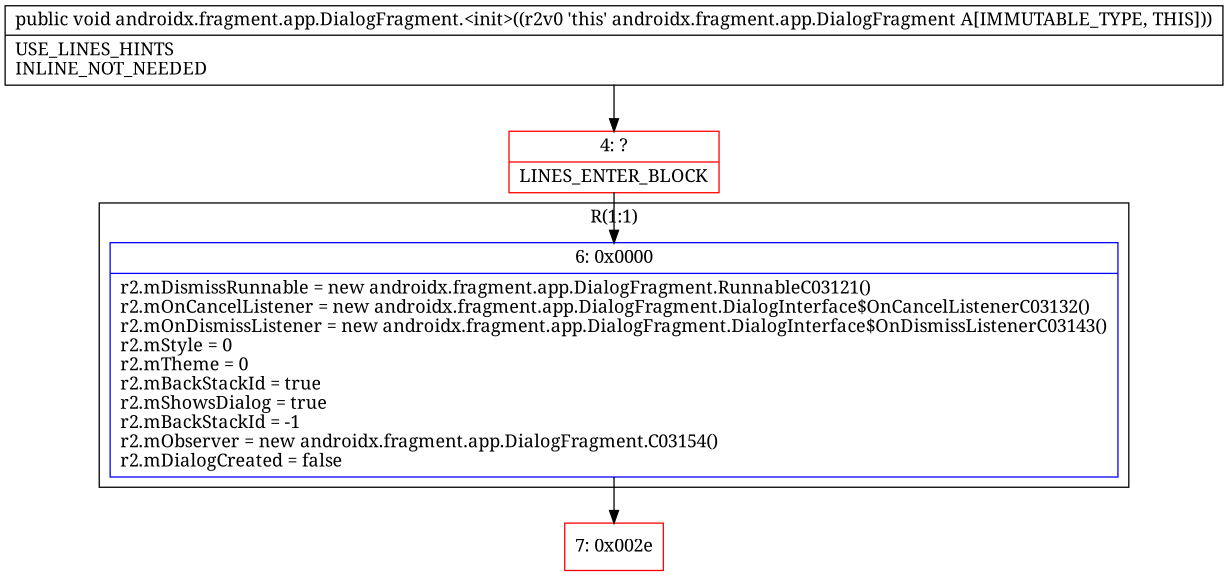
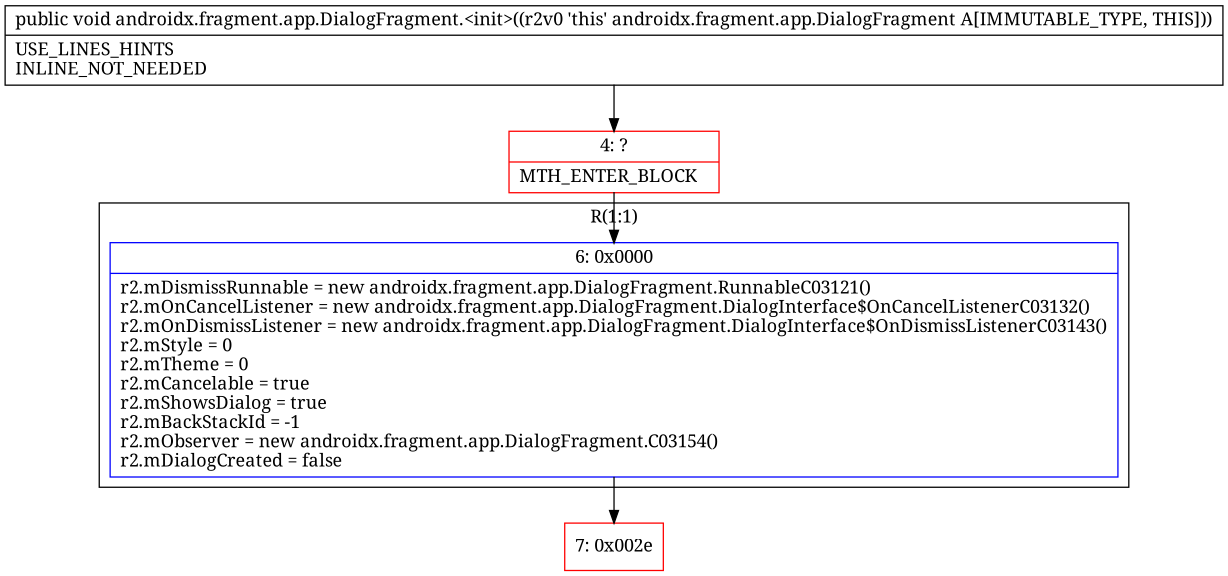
node "4: ?": text "LINES_ENTER_BLOCK" -> "MTH_ENTER_BLOCK"
node "6: 0x0000": text "r2.mBackStackId = true" -> "r2.mCancelable = true"
